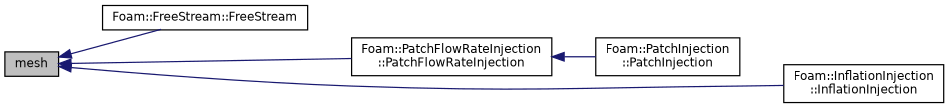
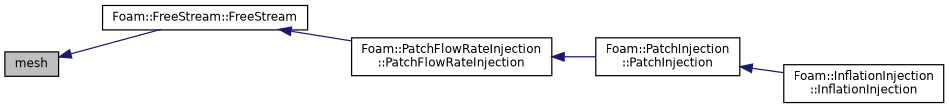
edge "Foam::PatchFlowRateInjection ::PatchFlowRateInjection" -> "mesh": now "Foam::PatchFlowRateInjection ::PatchFlowRateInjection" -> "Foam::FreeStream::FreeStream"
edge "Foam::InflationInjection ::InflationInjection" -> "mesh": now "Foam::InflationInjection ::InflationInjection" -> "Foam::PatchInjection ::PatchInjection"
